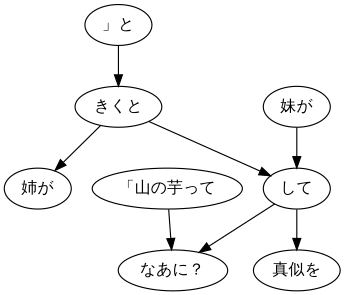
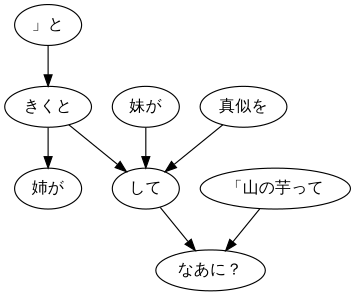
edge "して" -> "真似を": reversed
